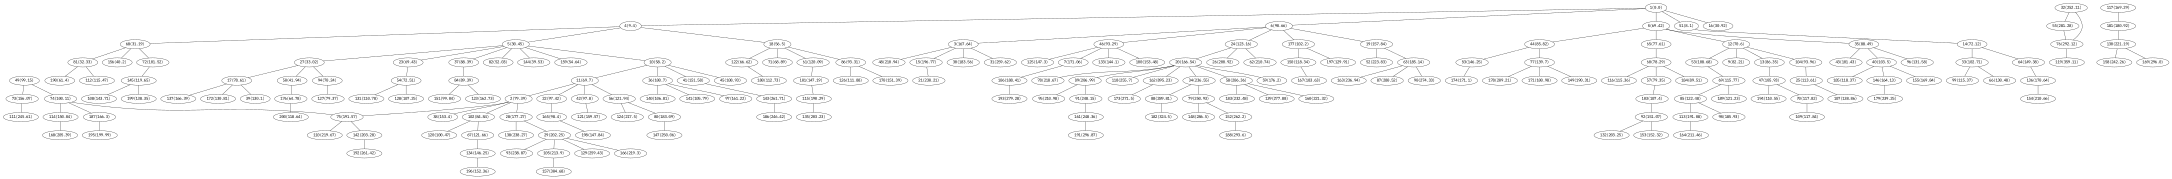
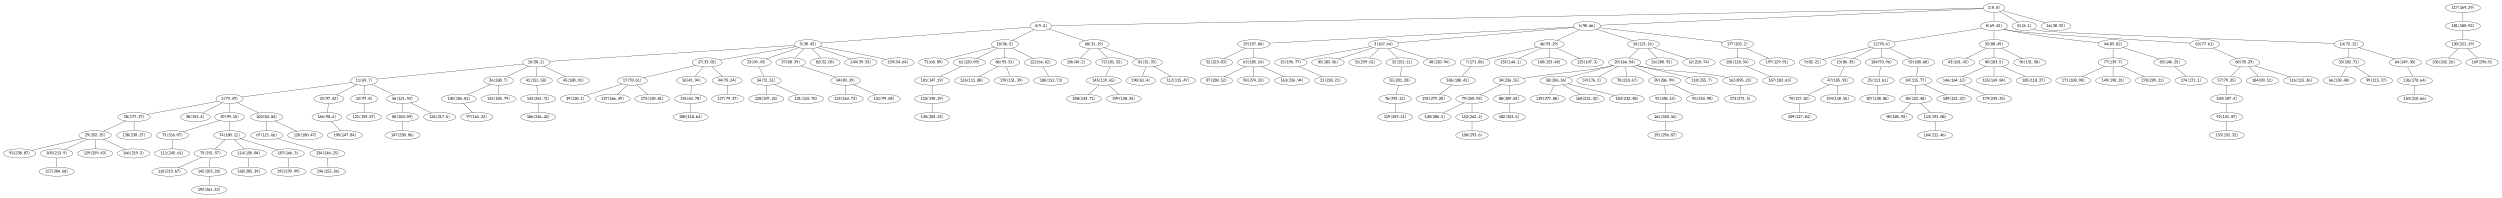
edge "32(252.11)" -- "76(292.12)": now "32(252.11)" -- "3(167.64)"
edge "36(100.7)" -- "97(161.22)": now "140(106.81)" -- "97(161.22)"
edge "2(79.39)" -- "75(191.57)": now "2(79.39)" -- "49(99.15)"
node "132(203.25)": removed
